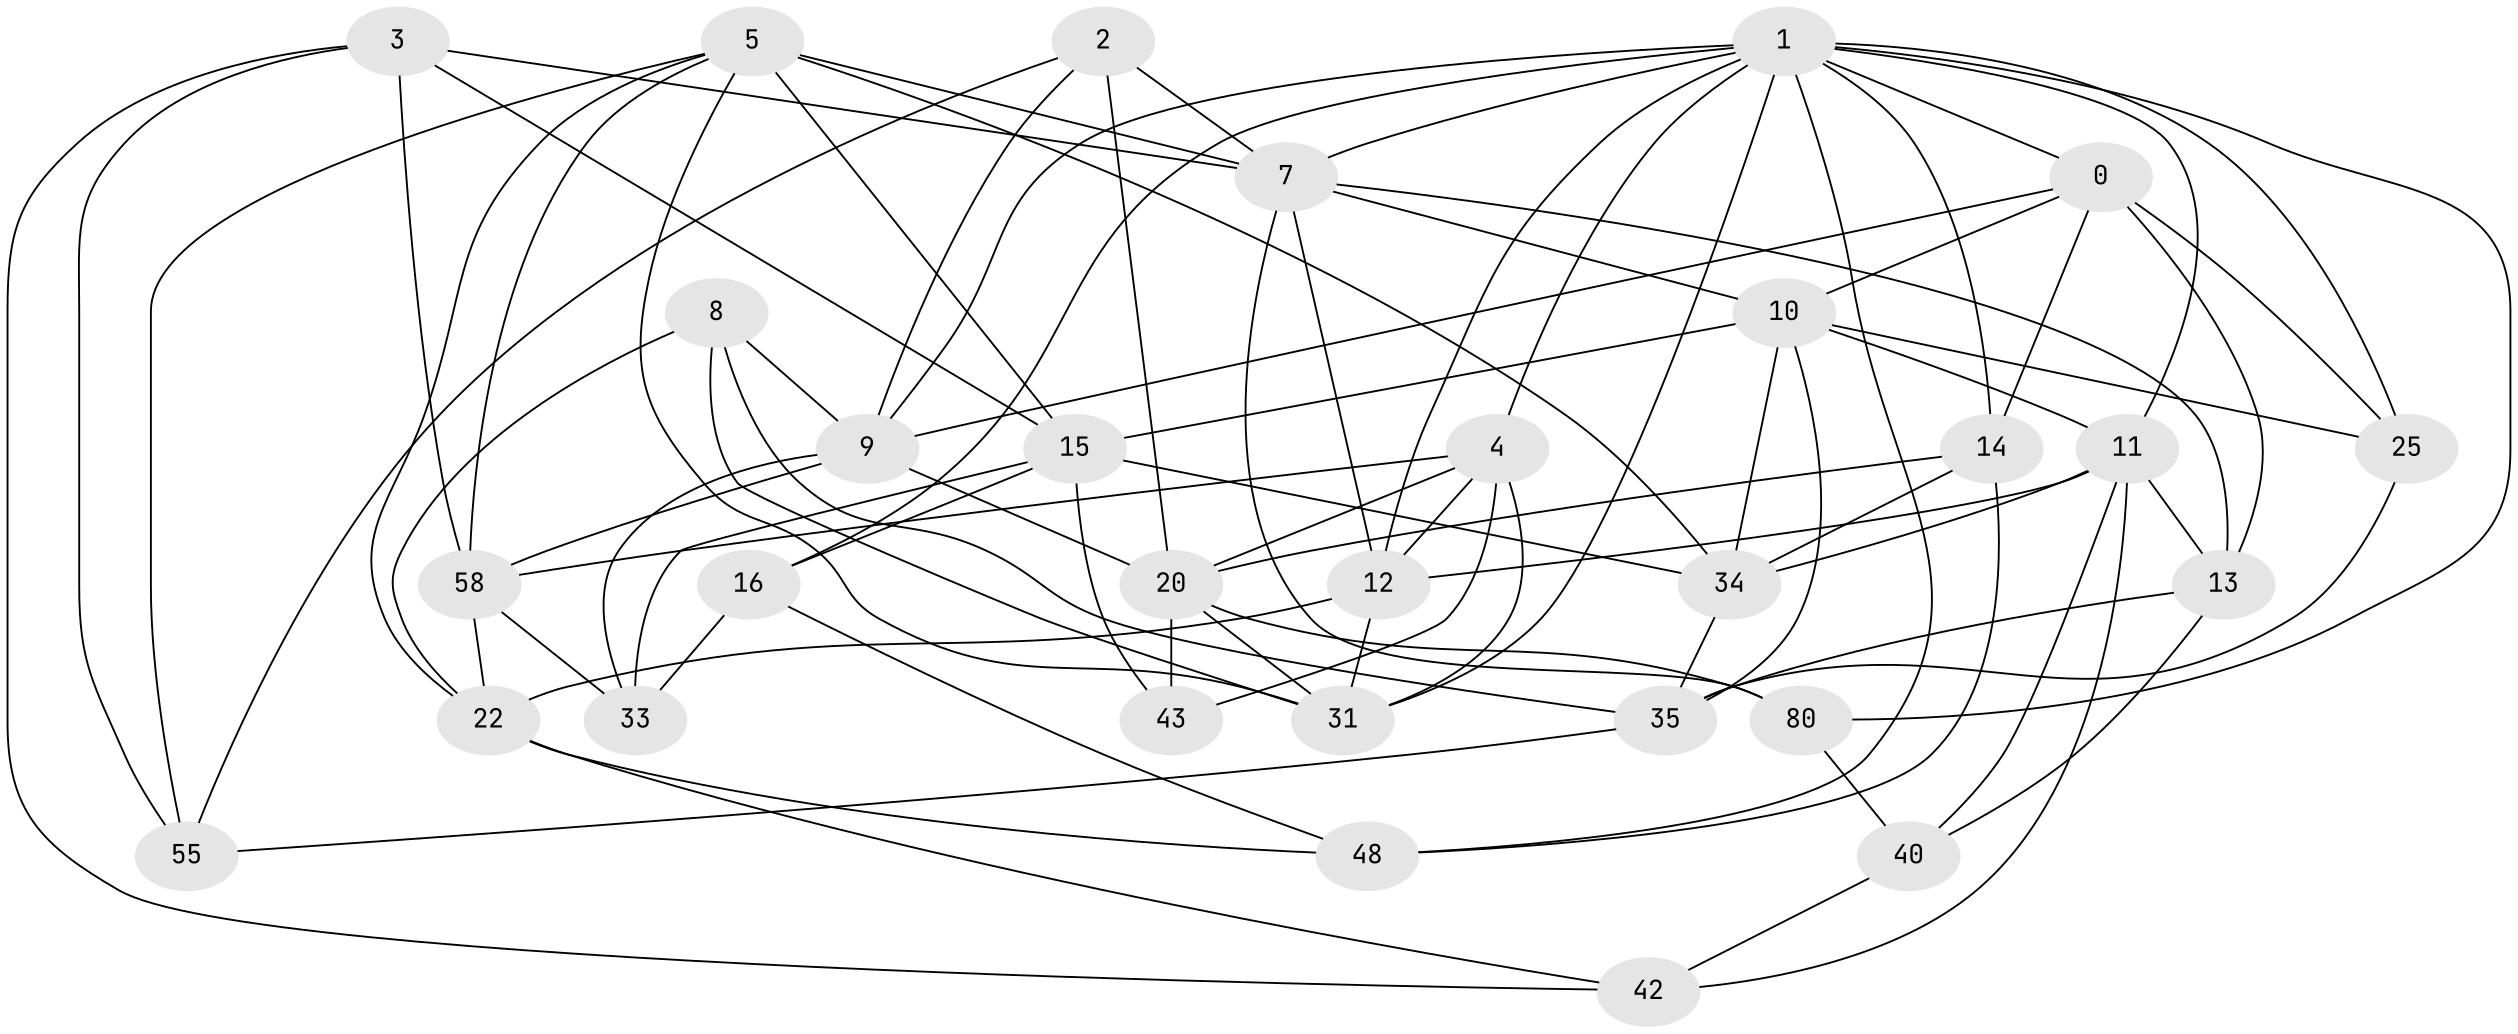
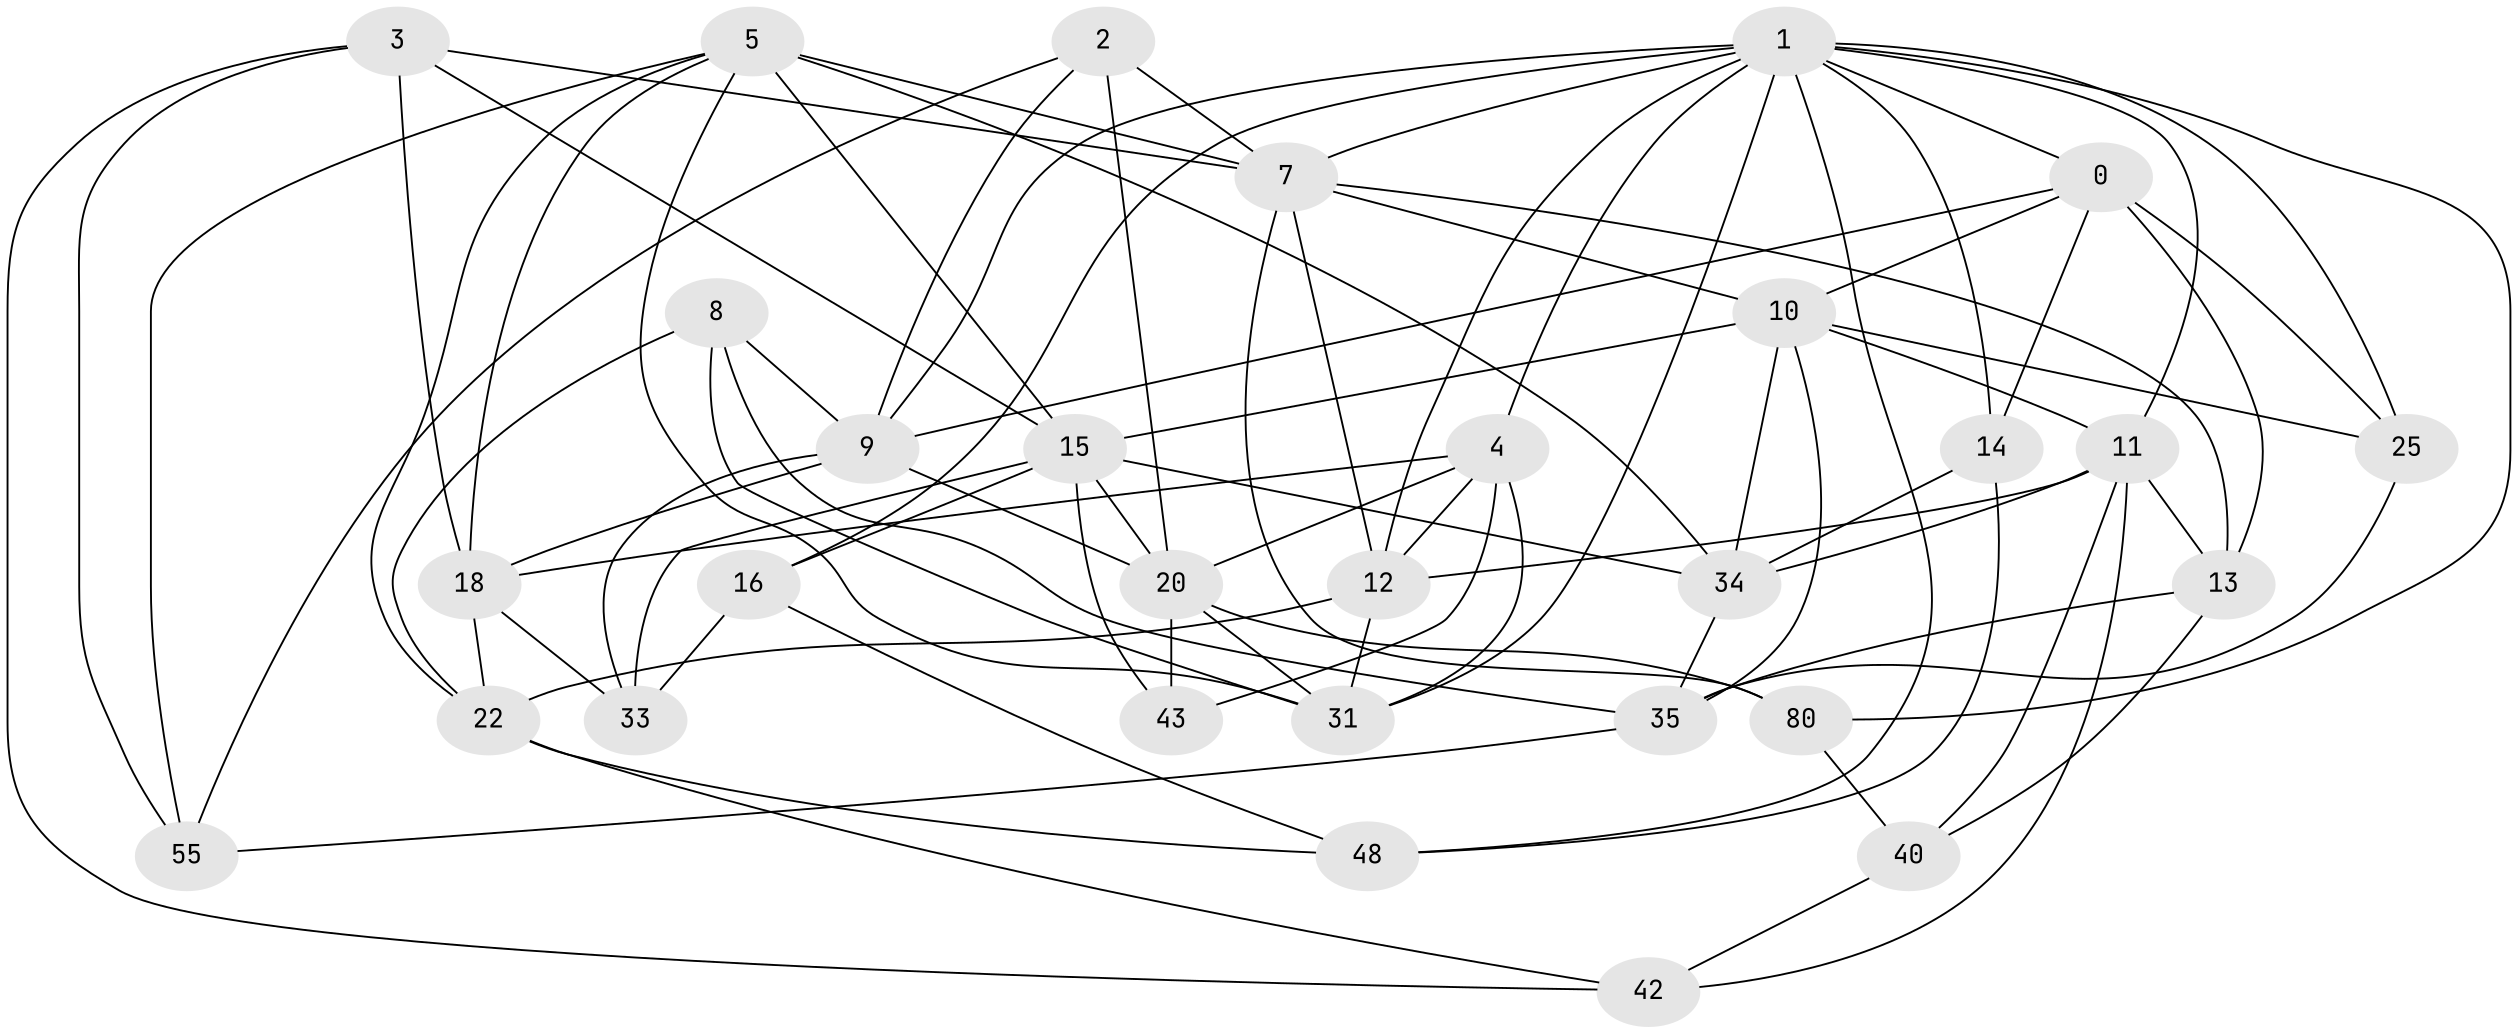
edge "14" -- "20": now "15" -- "20"
node "58": label "58" -> "18"
